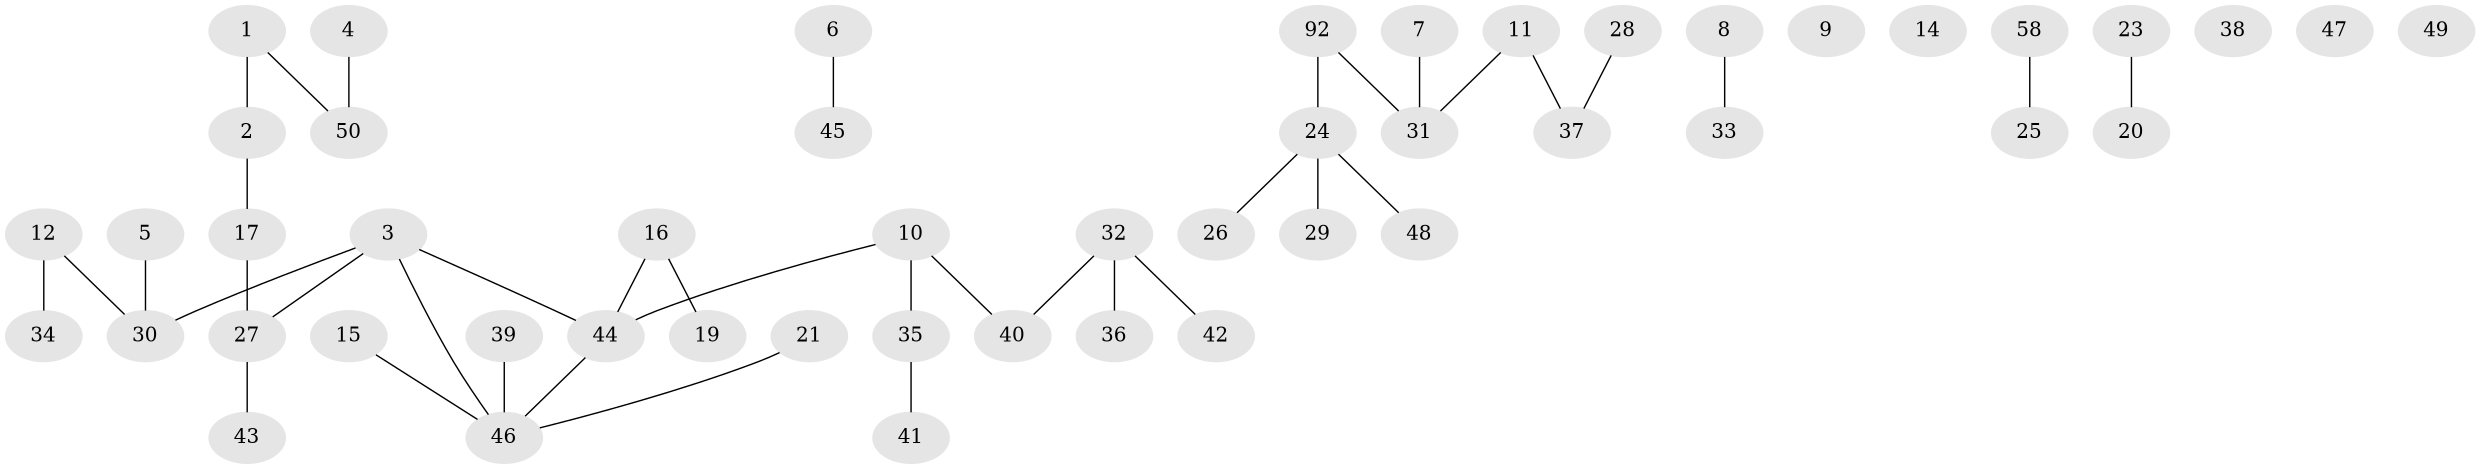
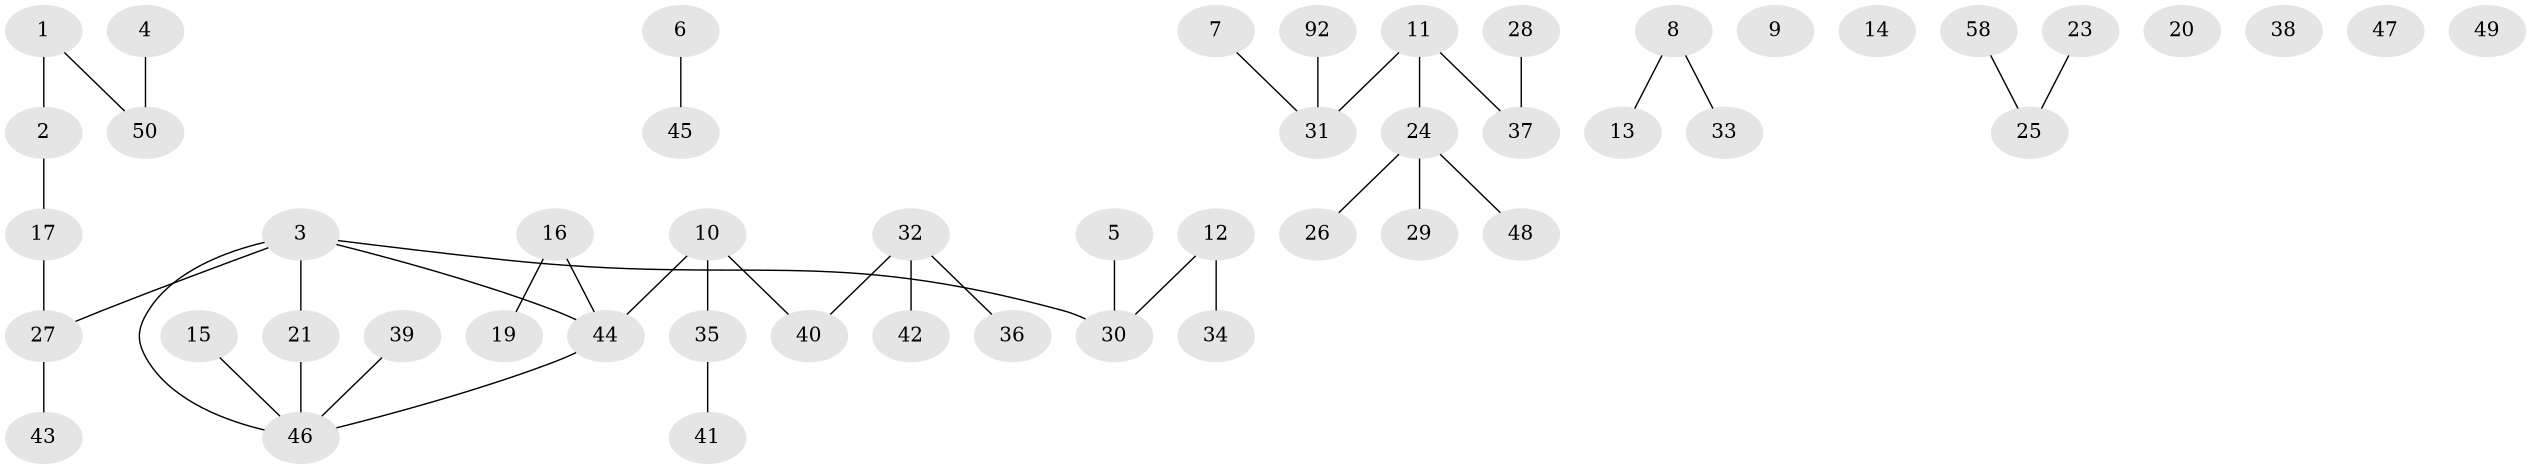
edge "92" -- "24": now "11" -- "24"
edge "23" -- "20": now "23" -- "25"
node "13": added
edge "3" -- "21": added
